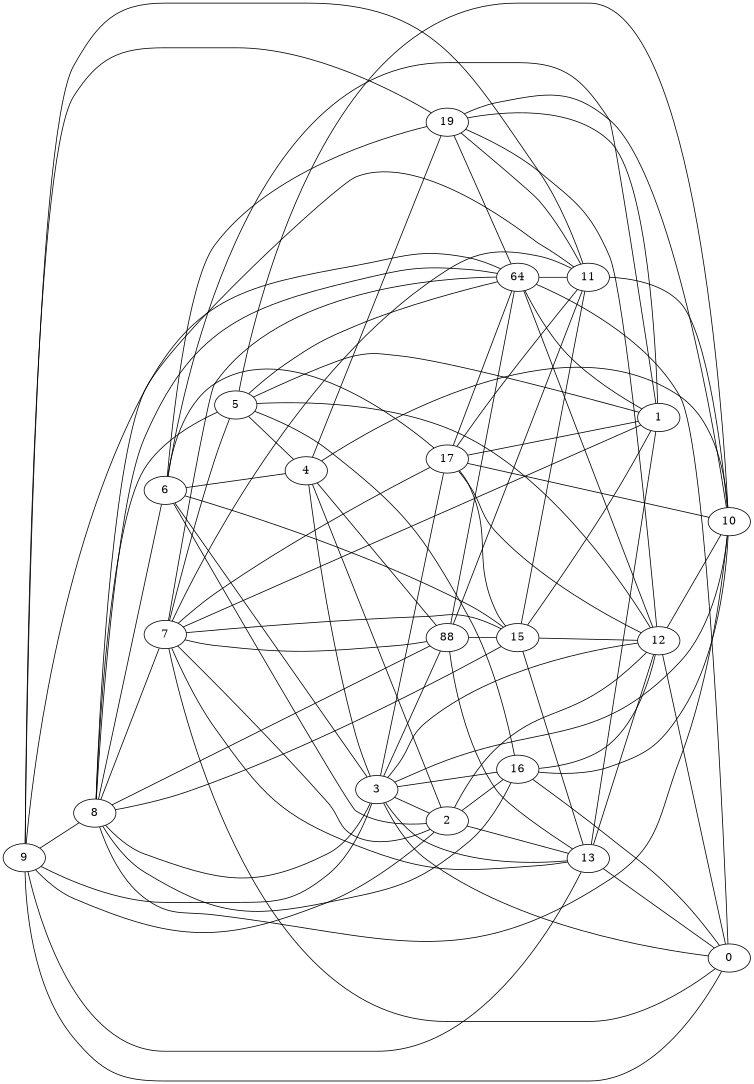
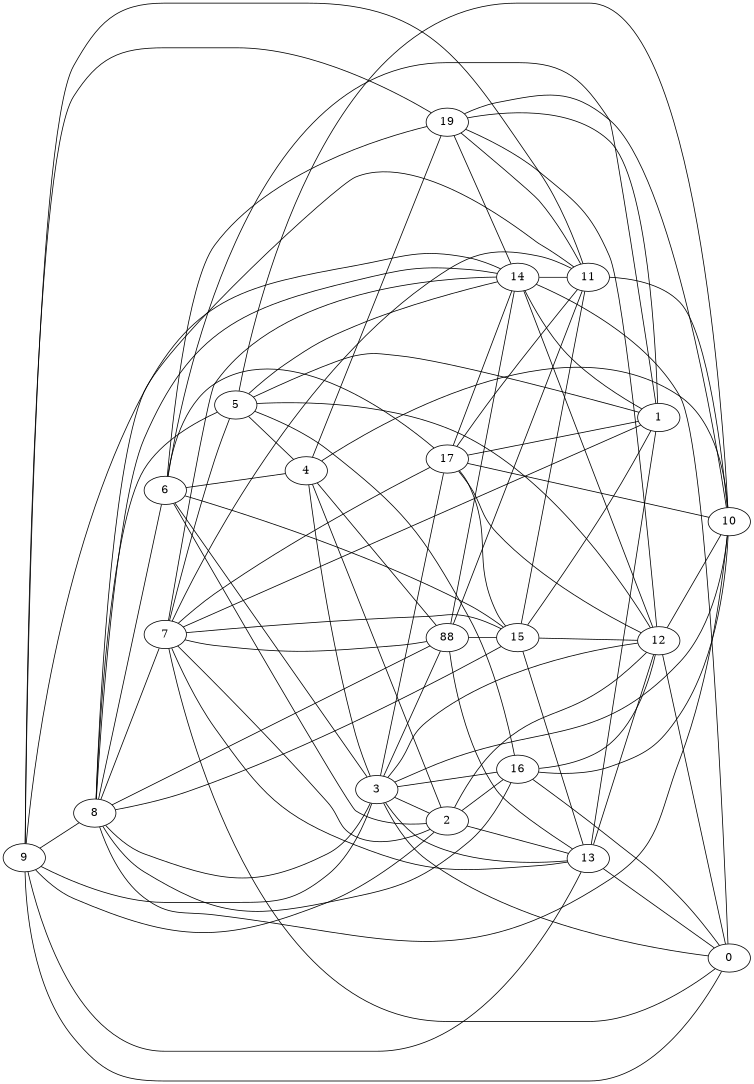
node "64": label "64" -> "14"
